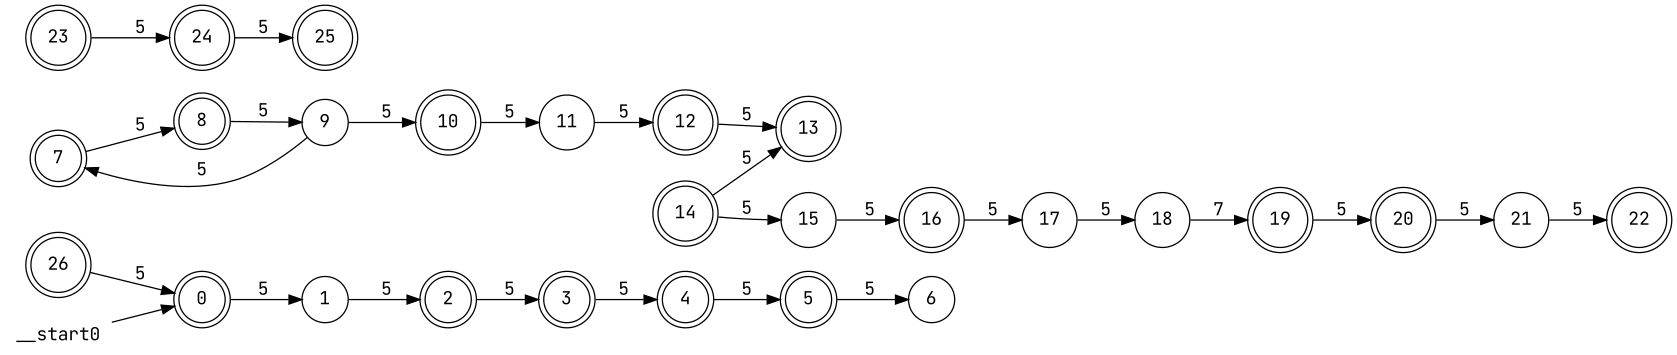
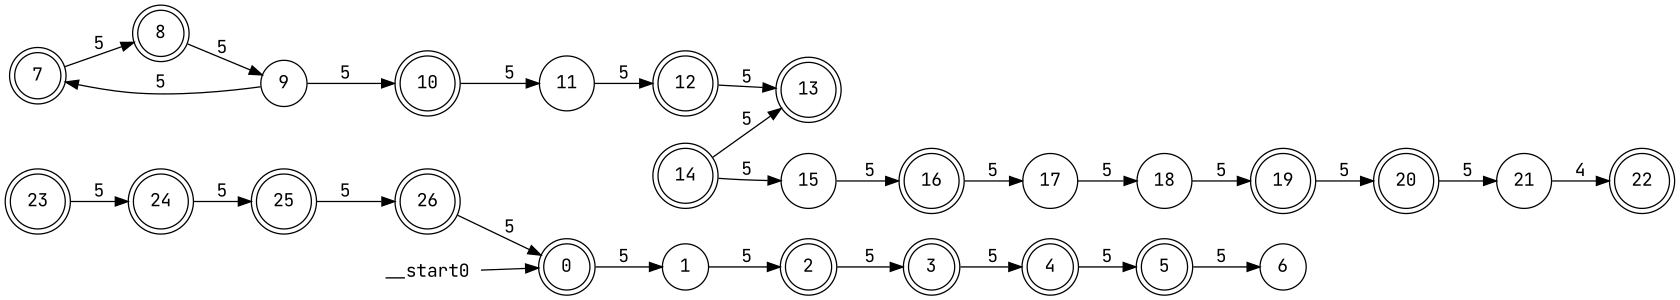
edge "25" -> "26": added, label "5"
edge "18" -> "19": label "7" -> "5"
edge "21" -> "22": label "5" -> "4"
